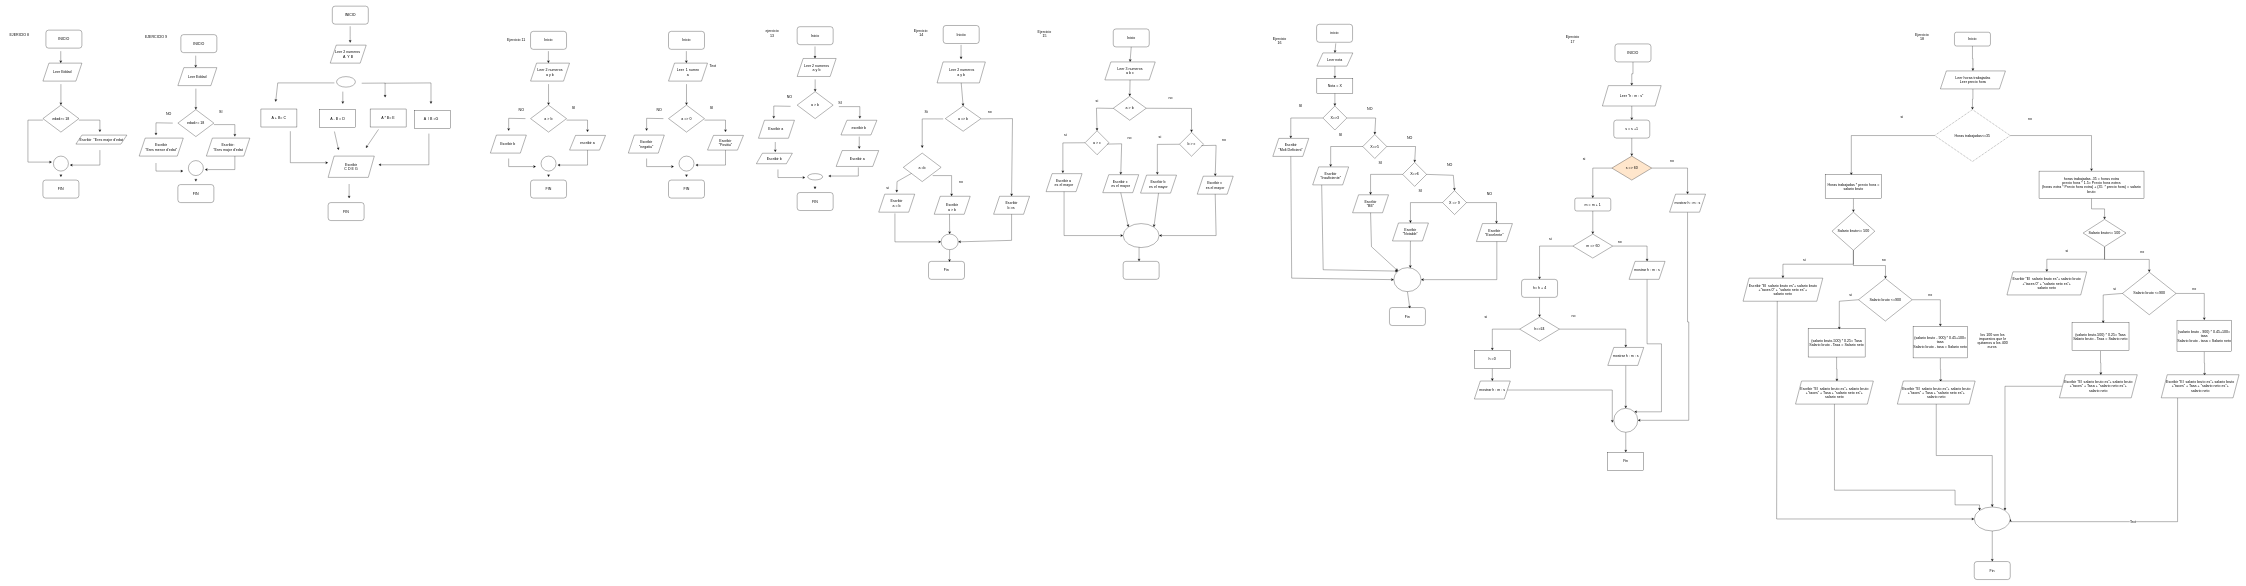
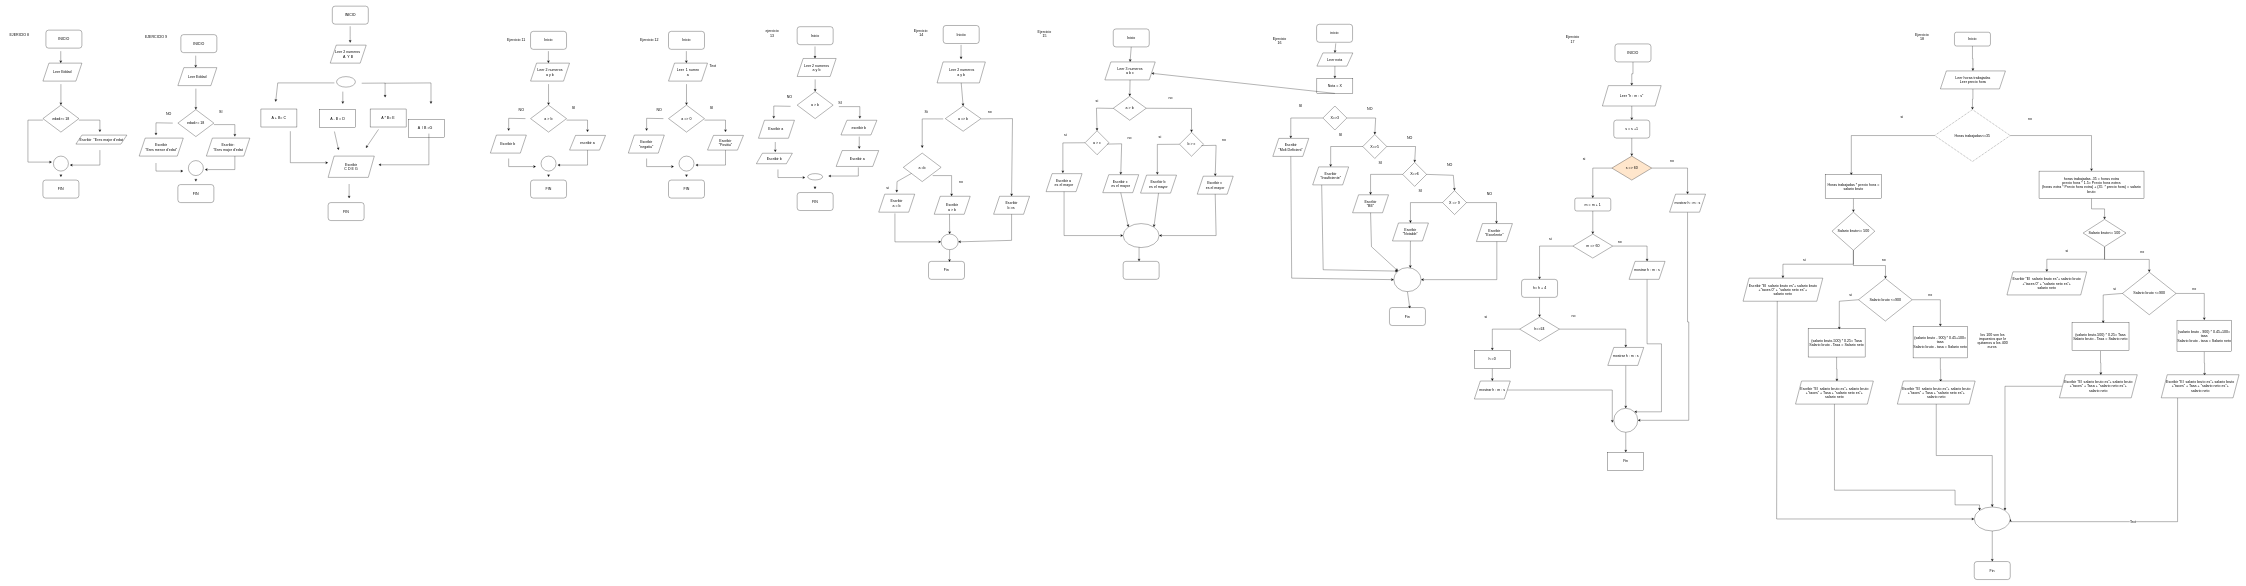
node "Ejercicio 12": added
edge "Nota = X" -> "X=>3": now "Nota = X" -> "Leer 3 numeros a b c"
node "A / B =G": moved (432, 119) -> (426, 128)
